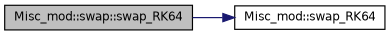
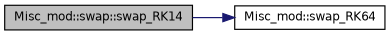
node "Misc_mod::swap::swap_RK64": label "Misc_mod::swap::swap_RK64" -> "Misc_mod::swap::swap_RK14"
